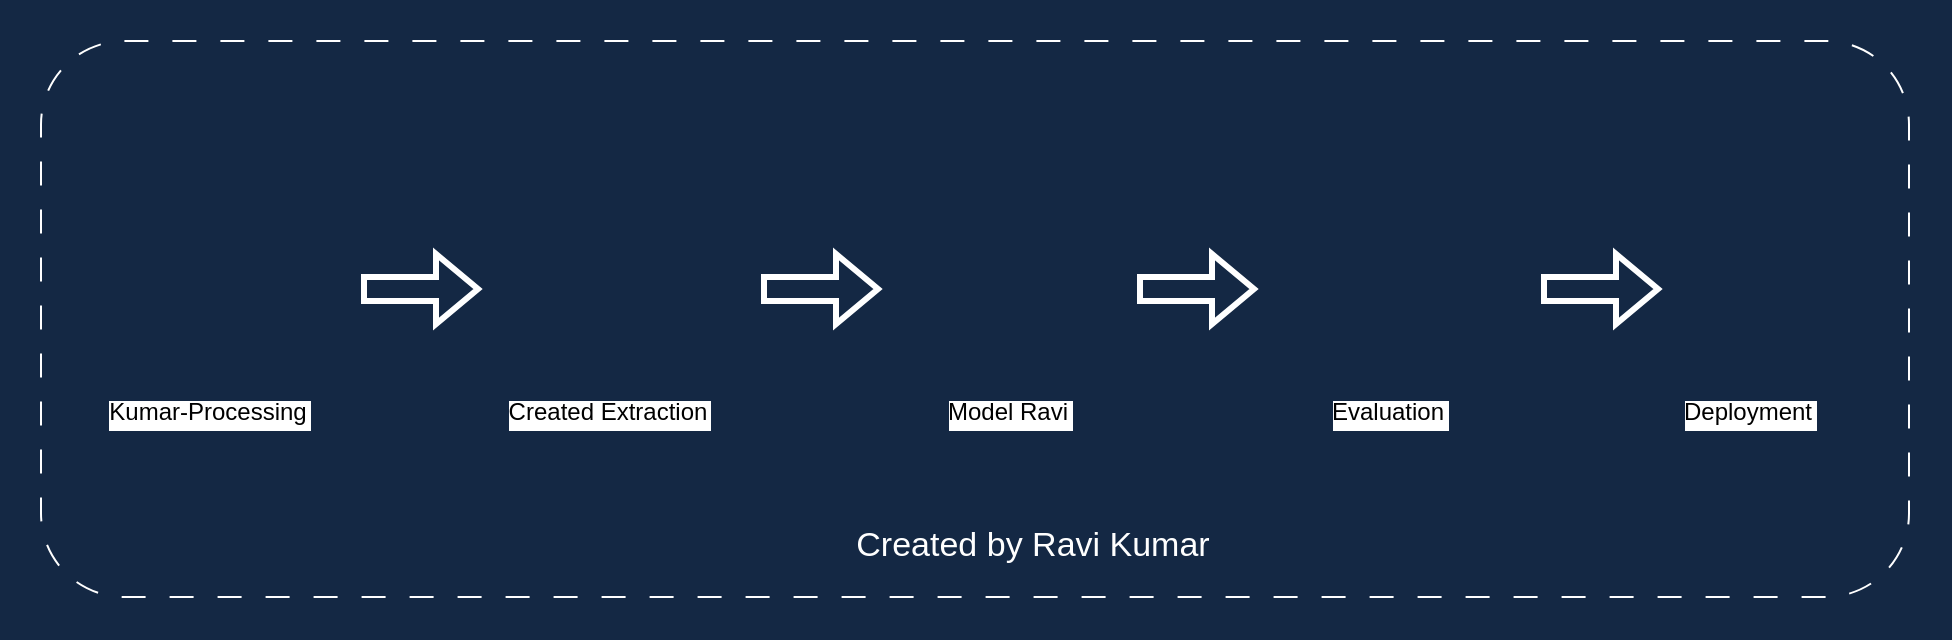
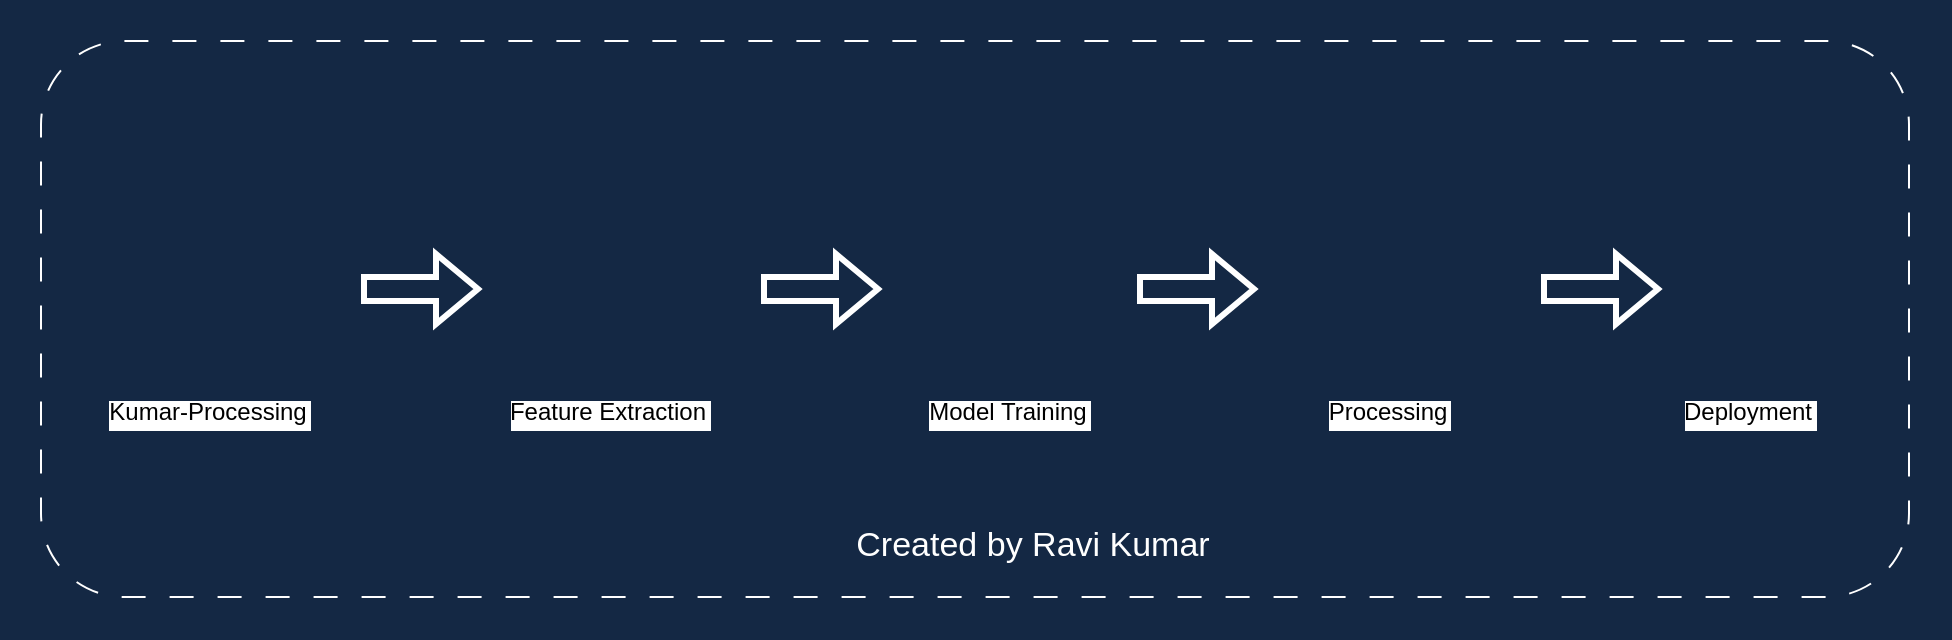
node "Created Extraction": label "Created Extraction" -> "Feature Extraction"
node "Model Ravi": label "Model Ravi" -> "Model Training"
node "Evaluation": label "Evaluation" -> "Processing"
